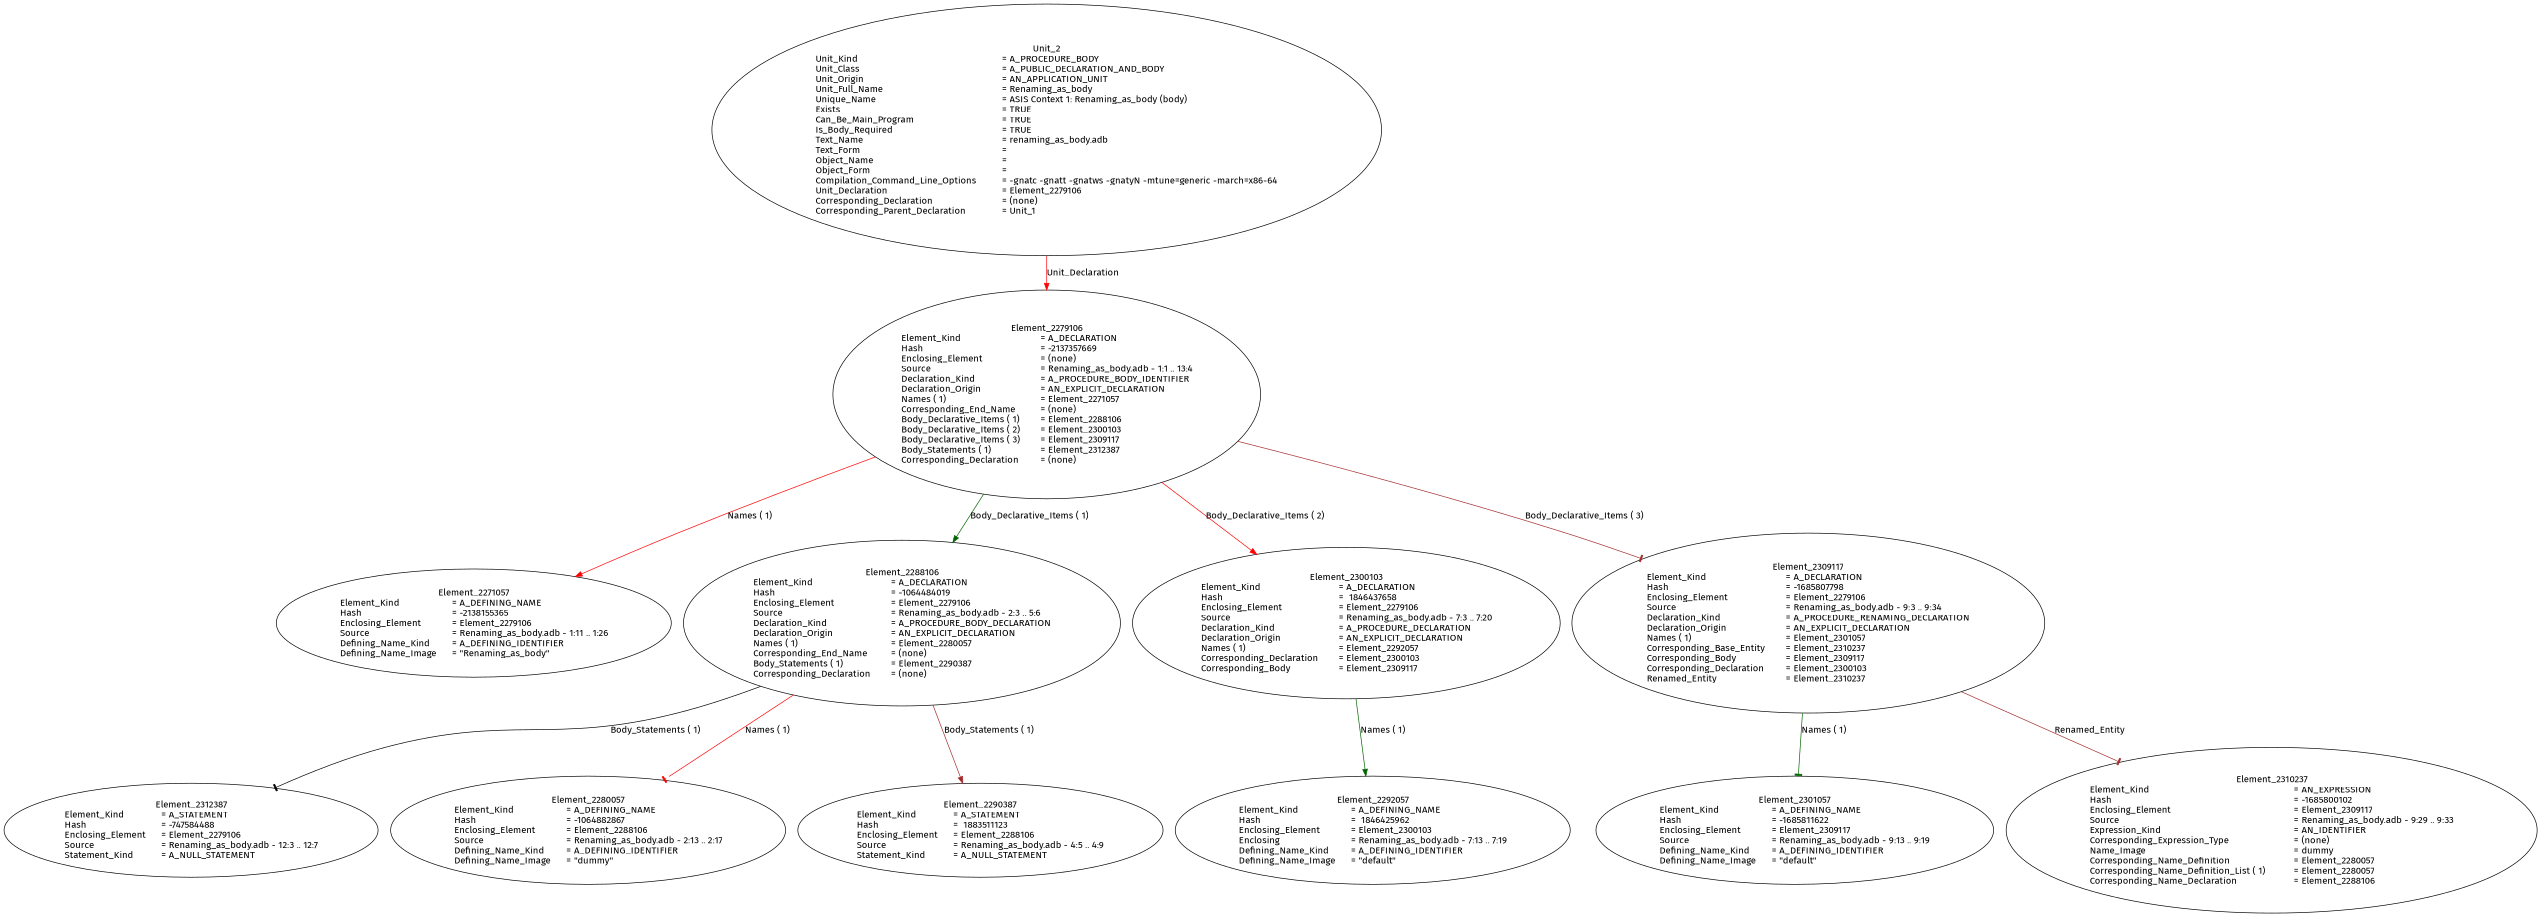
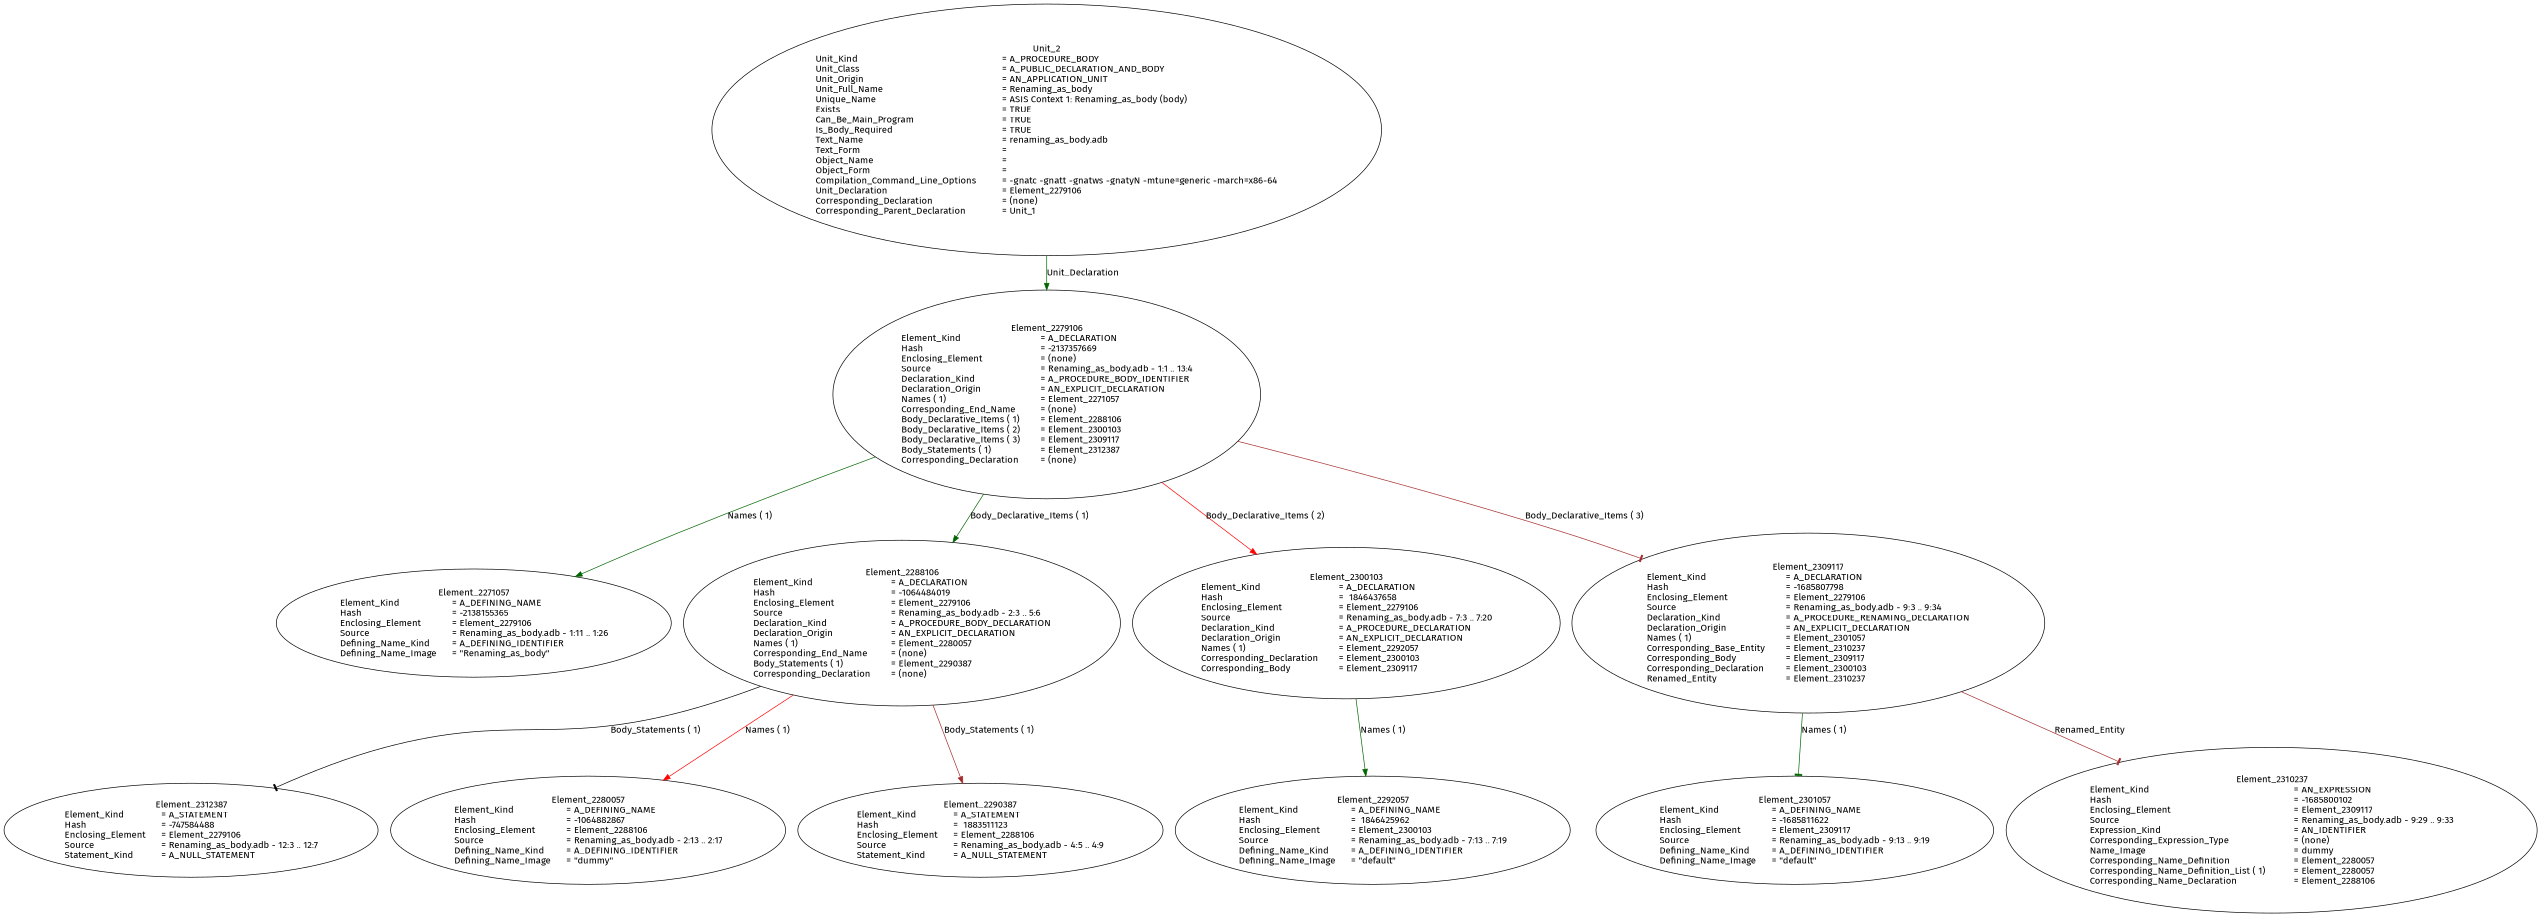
edge "Unit_2" -> "Element_2279106": color red -> darkgreen
edge "Element_2279106" -> "Element_2271057": color red -> darkgreen
edge "Element_2288106" -> "Element_2280057": arrowhead tee -> normal
node "Element_2292057": text "Enclosing" -> "Source"
